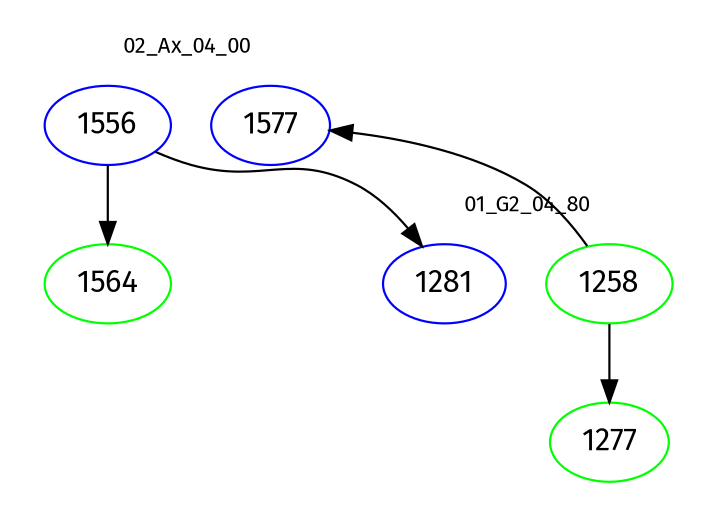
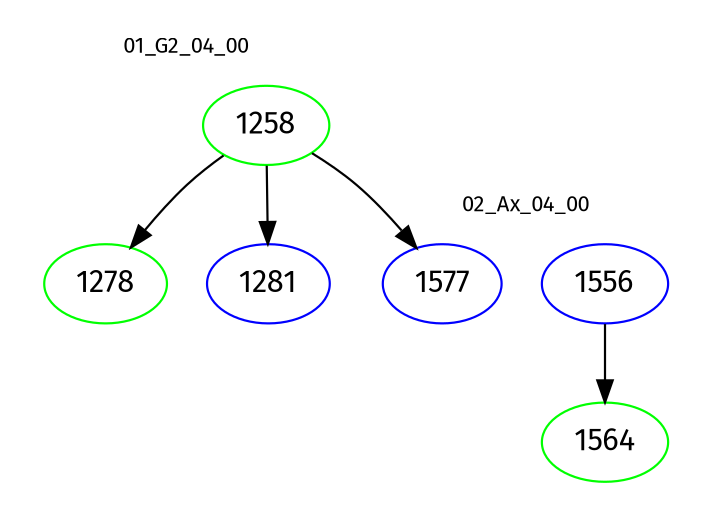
edge "1556" -> "1281": now "1258" -> "1281"
cluster "01_G2_04_80": label "01_G2_04_80" -> "01_G2_04_00"
node "1277": label "1277" -> "1278"
